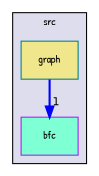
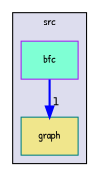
edge "graph" -> "bfc": reversed
